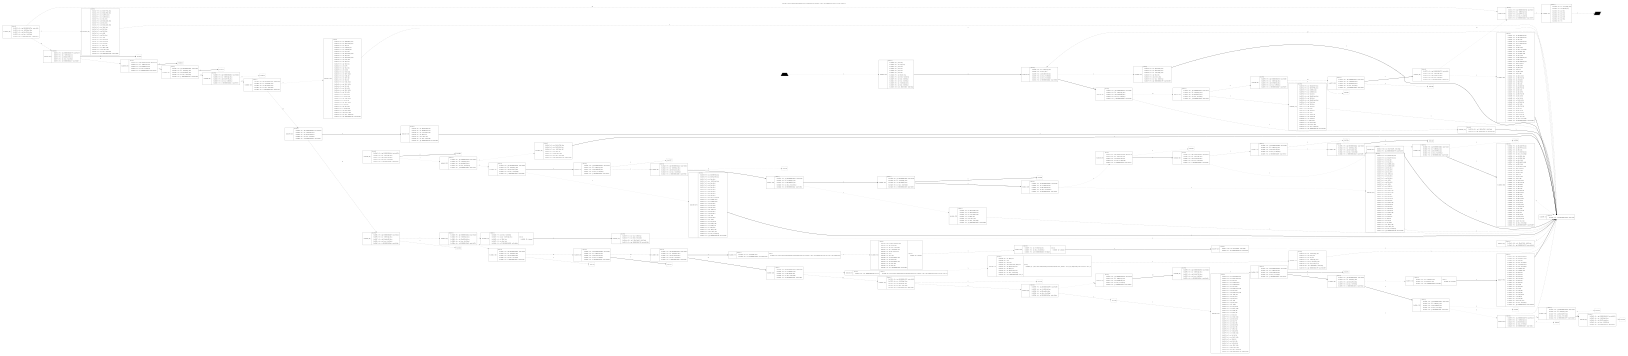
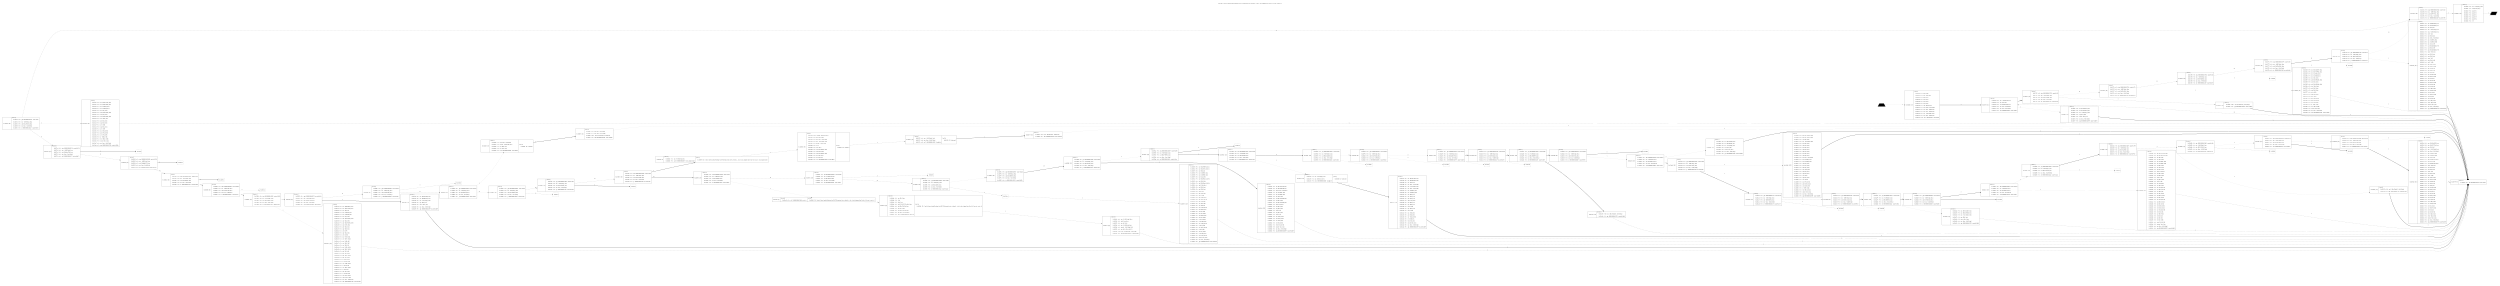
node "0x401a4c [28]": added
node "0x4024d4 [98]": added
